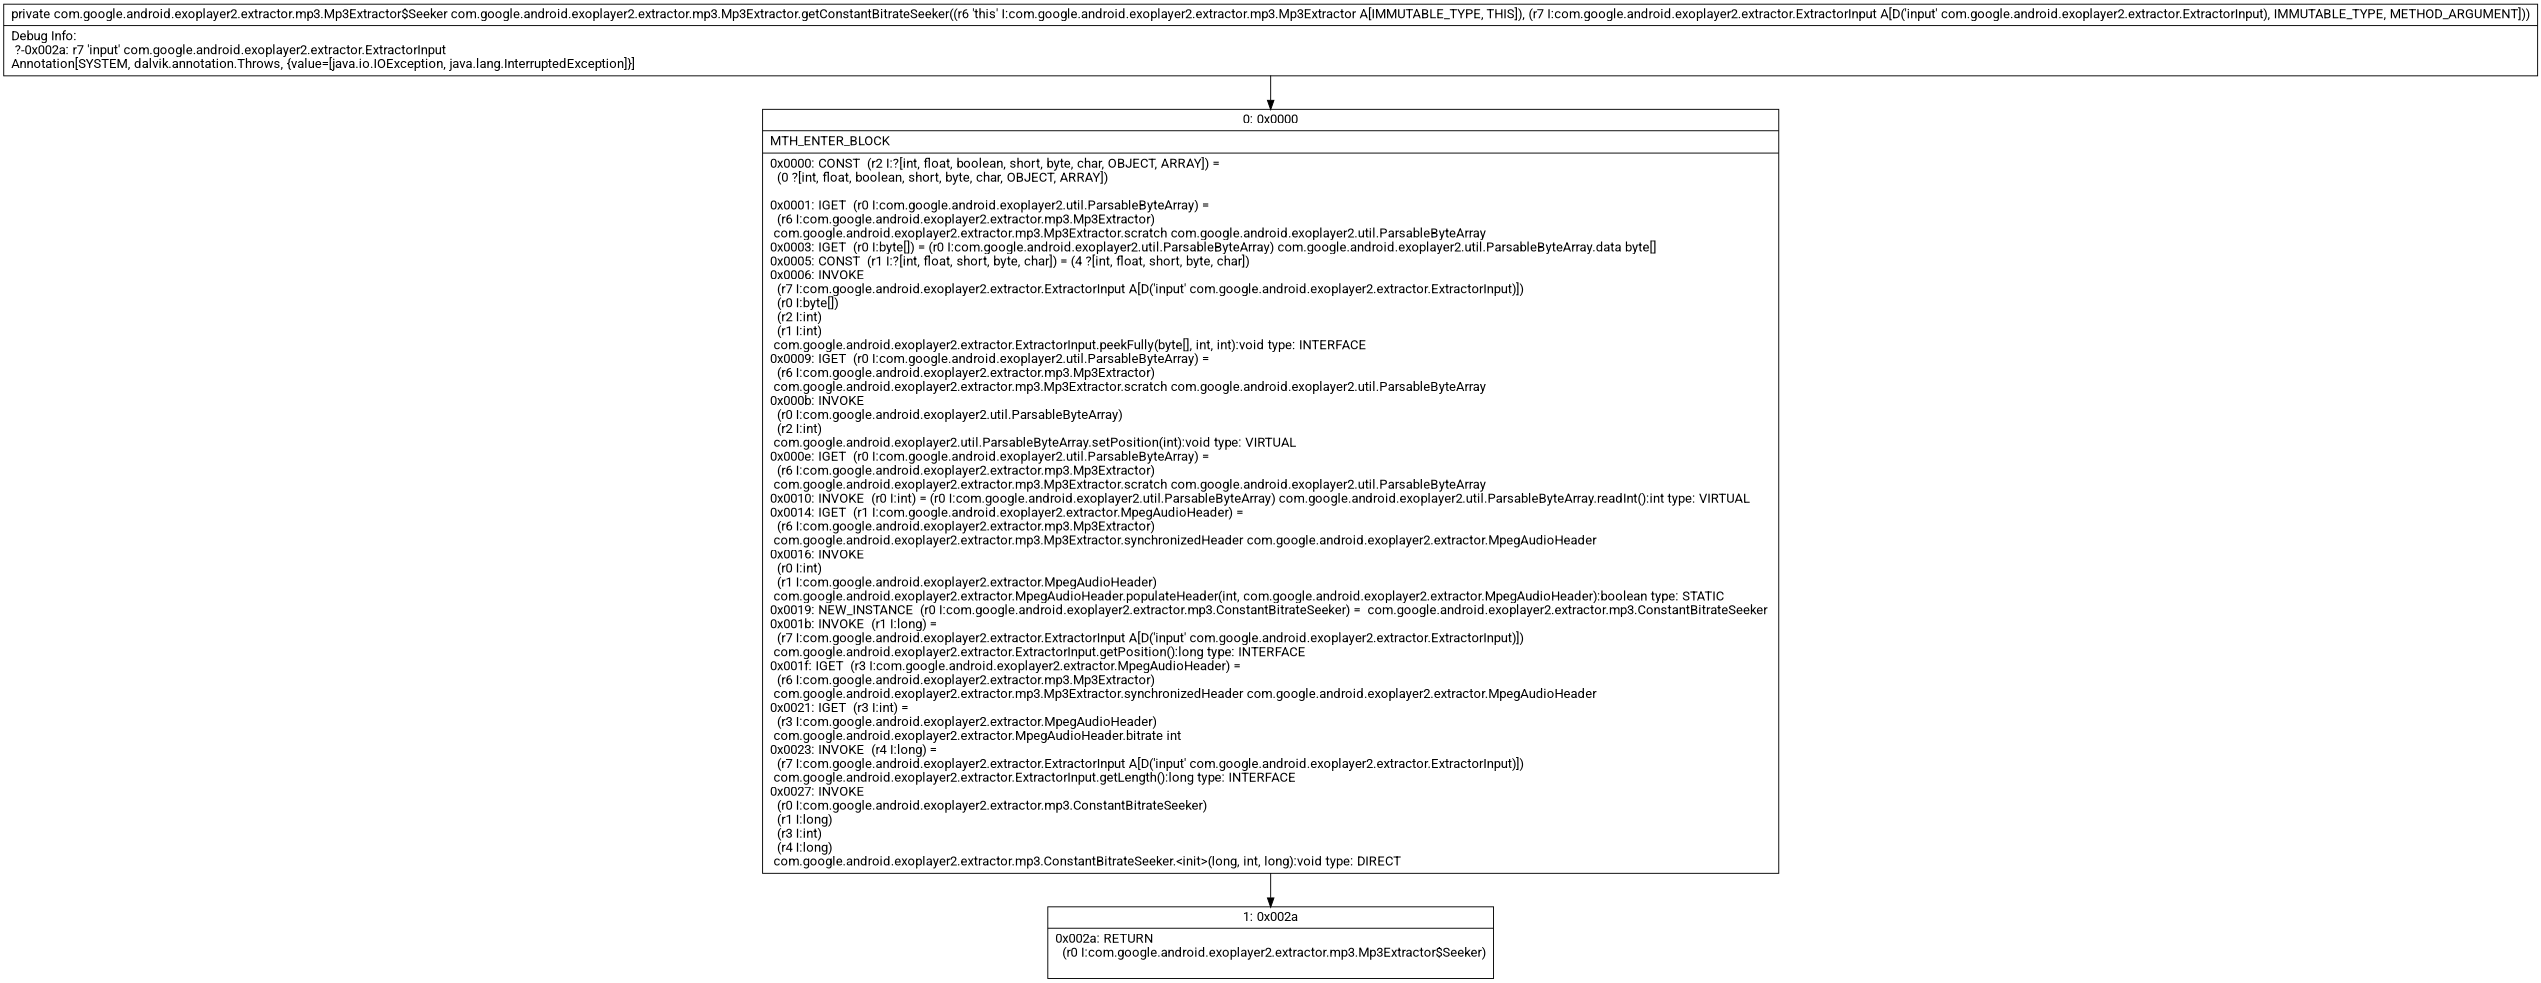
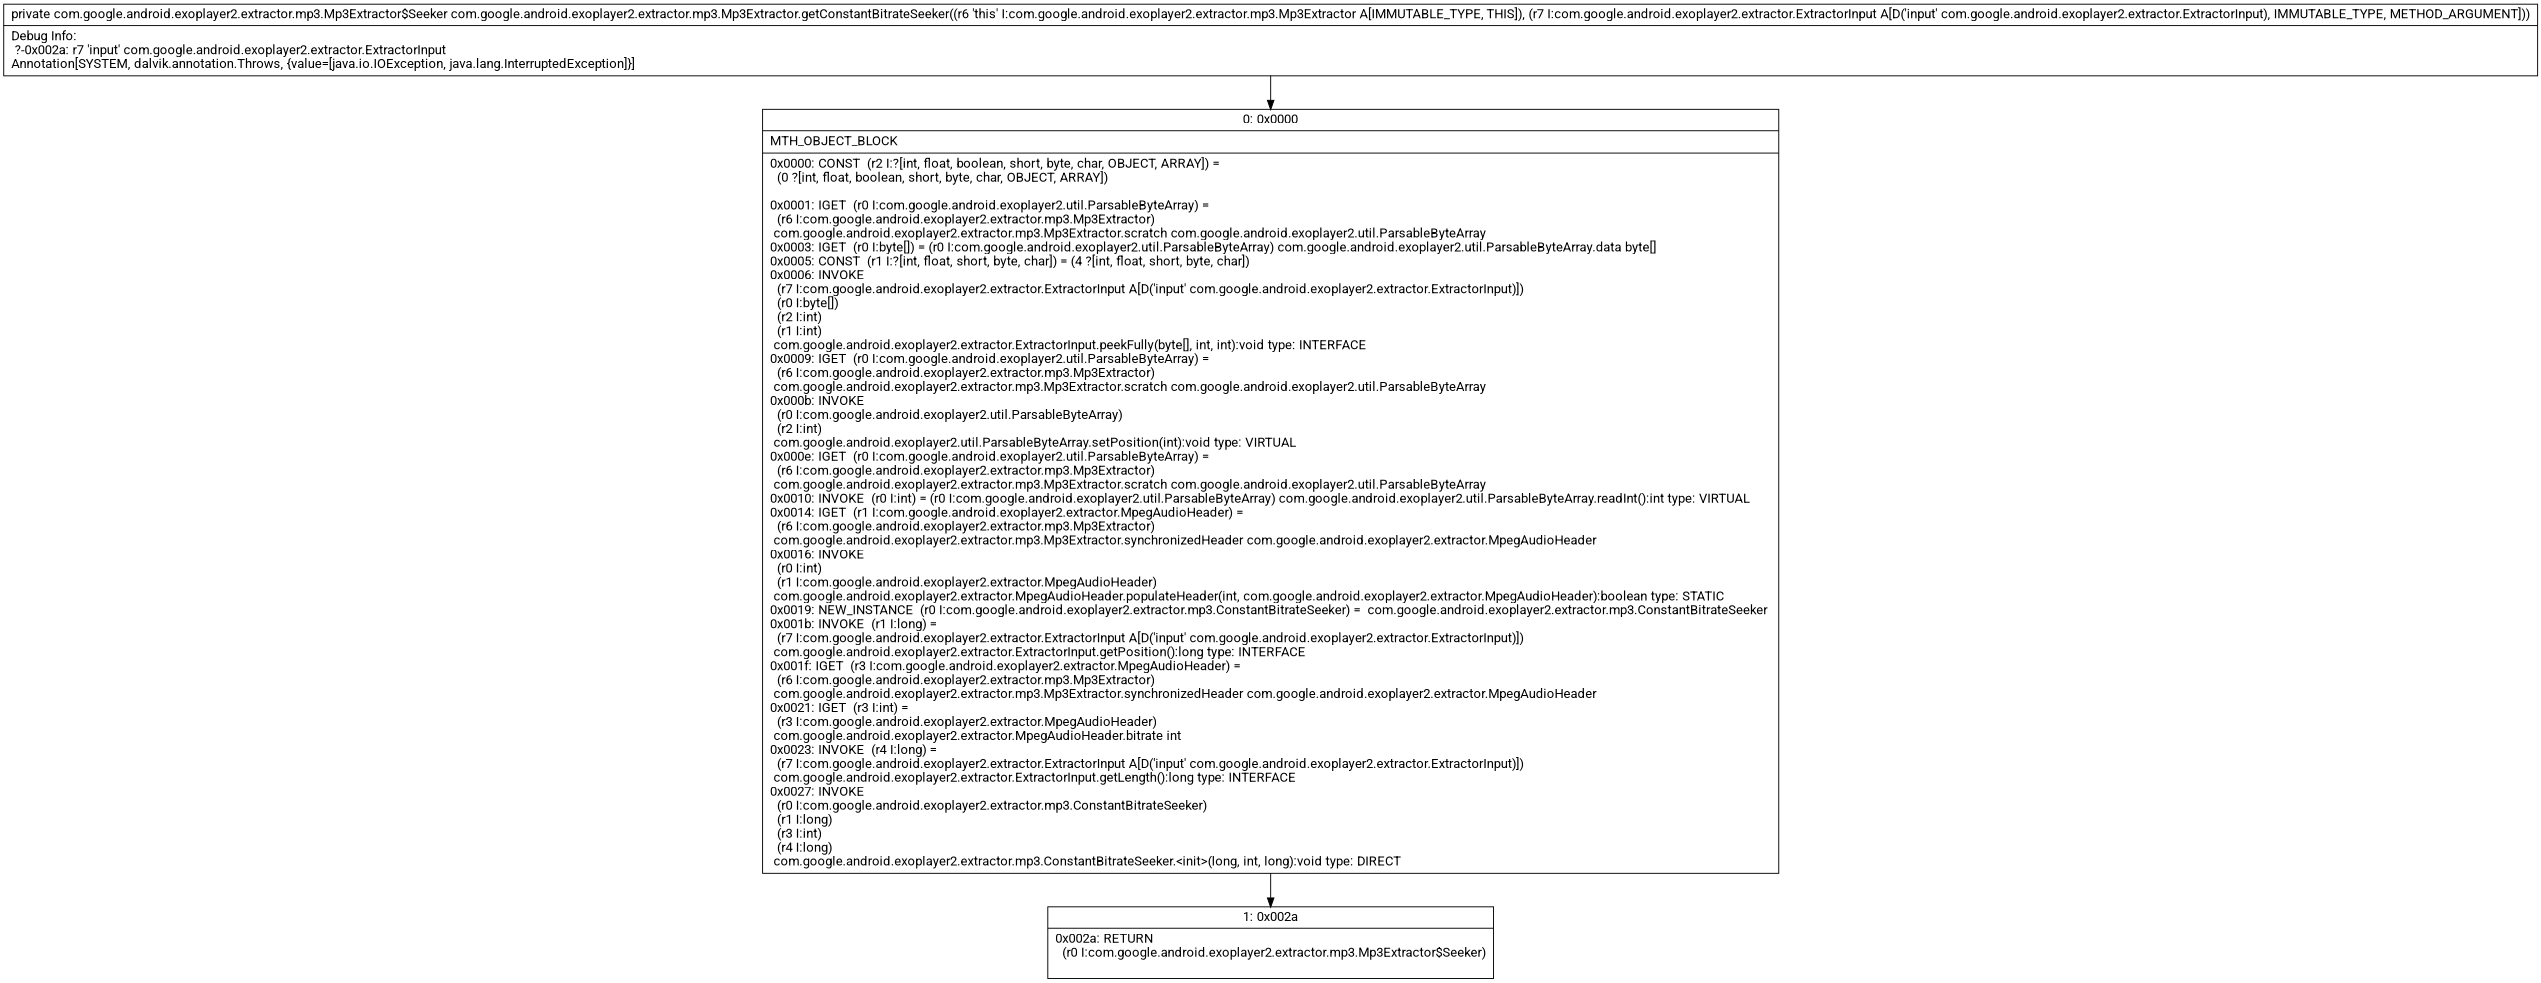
node "0: 0x0000": text "MTH_ENTER_BLOCK" -> "MTH_OBJECT_BLOCK"
